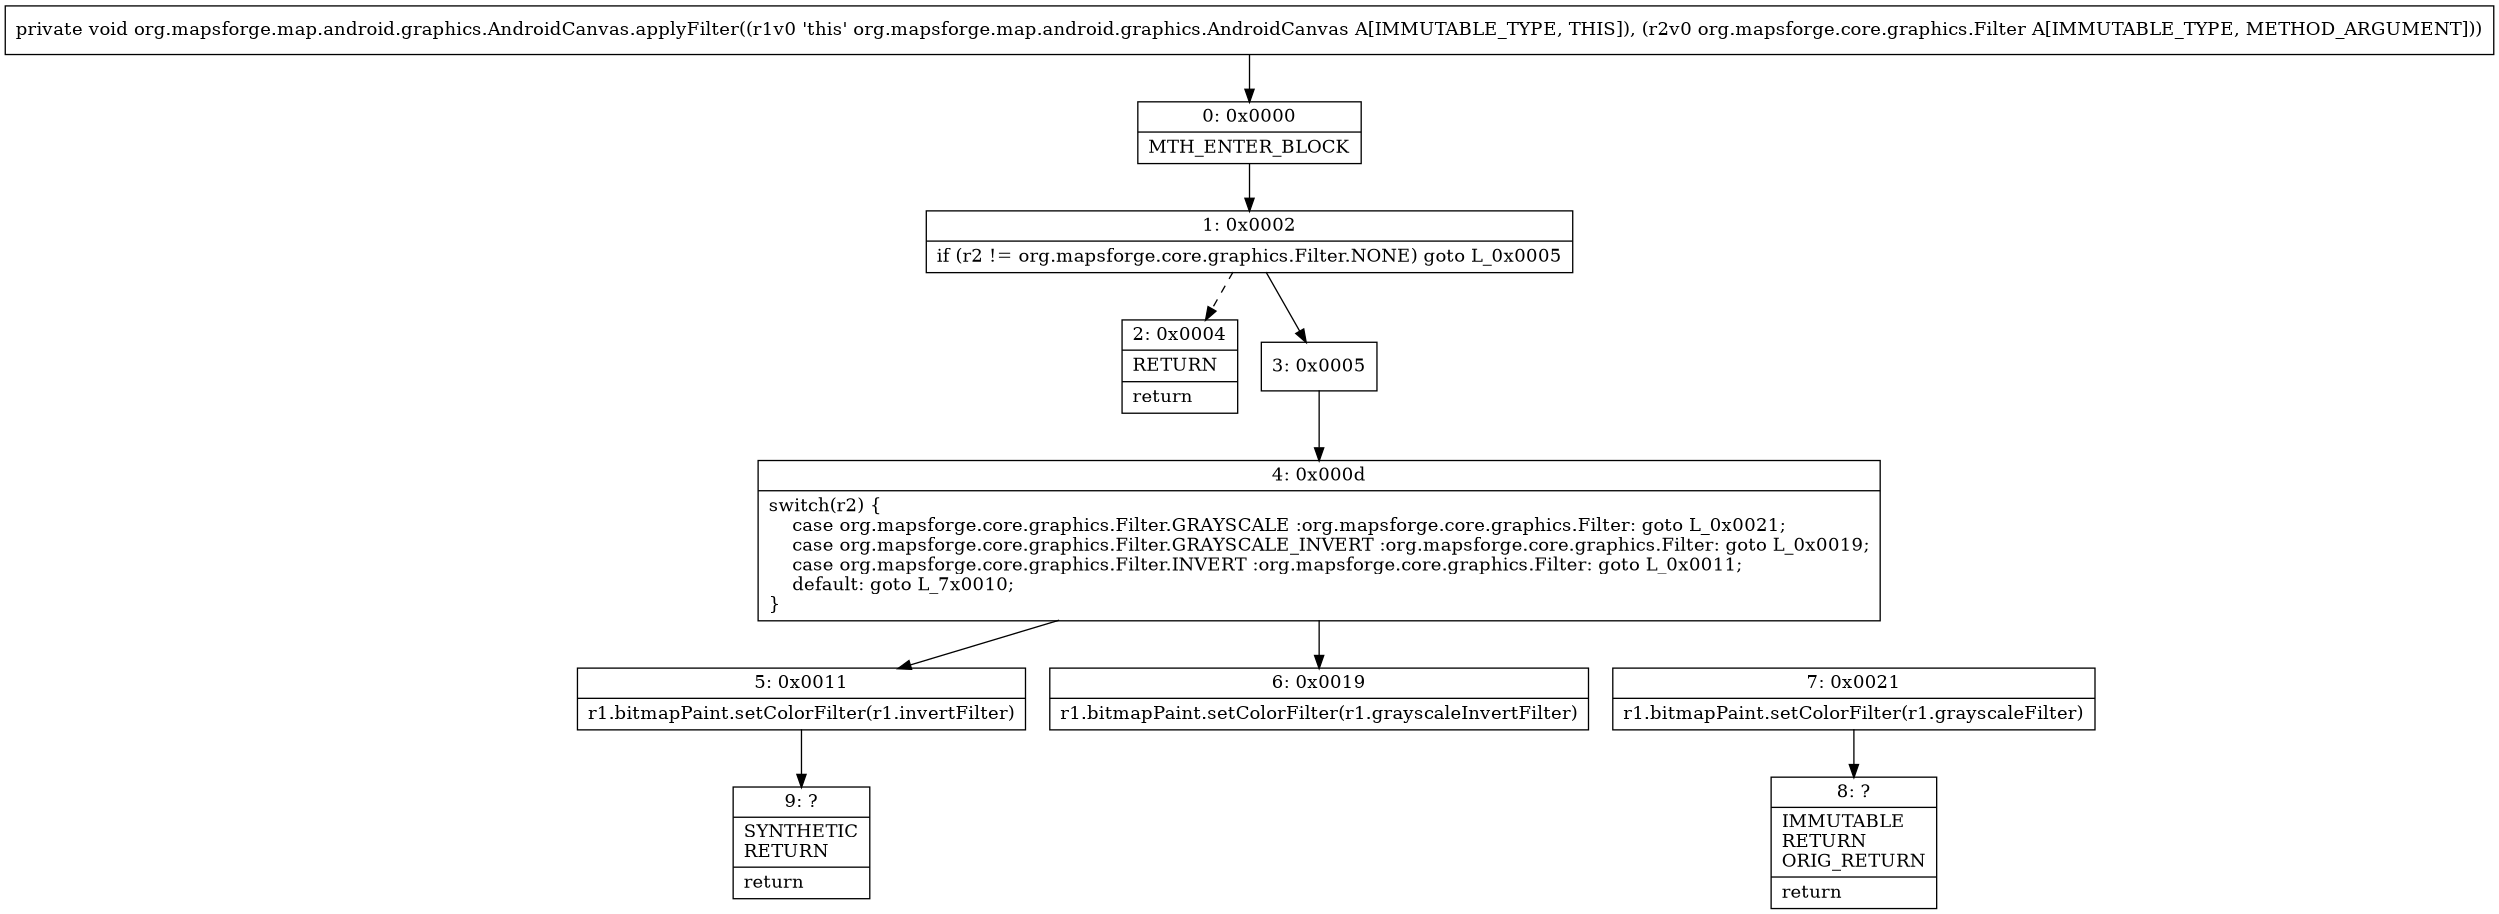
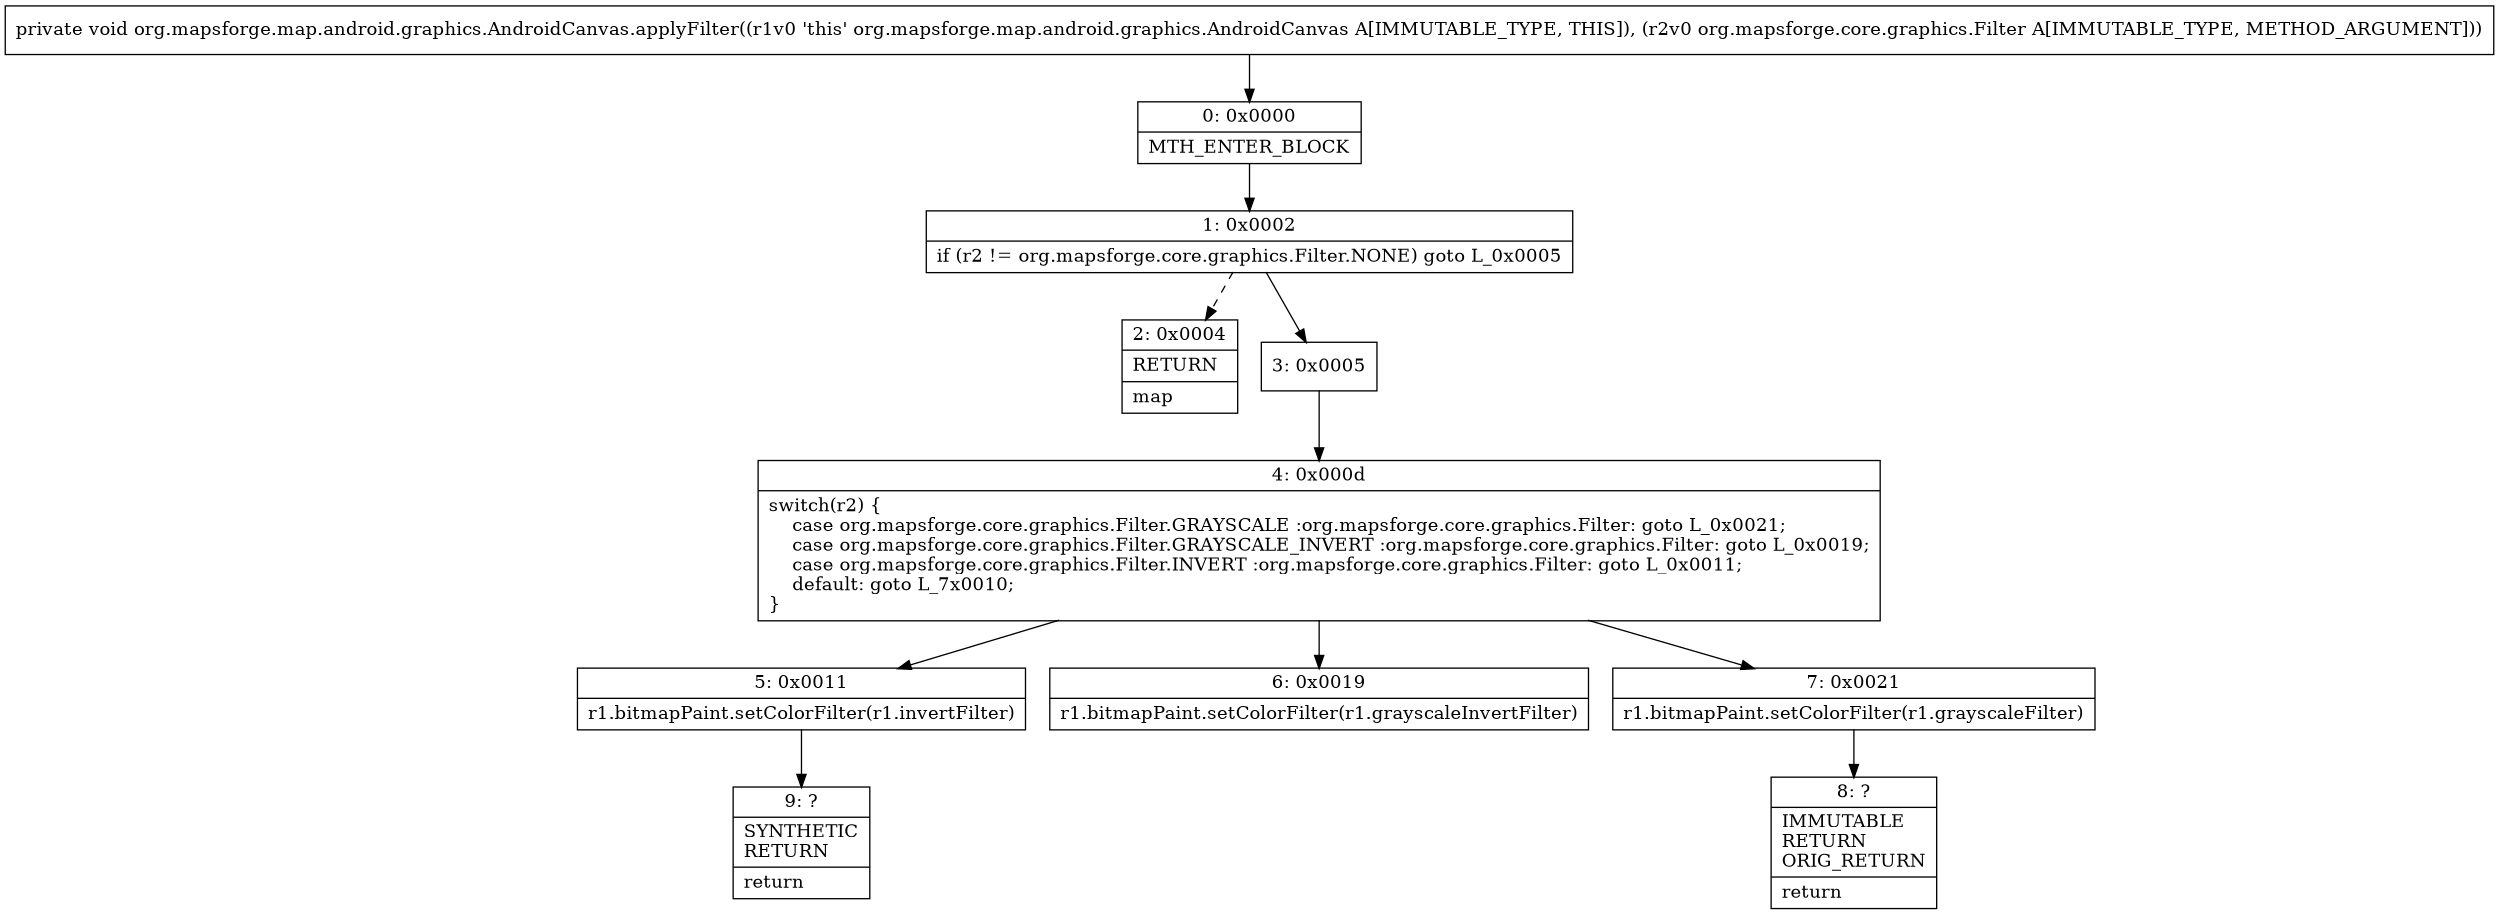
node "2: 0x0004": text "return" -> "map"
edge "4: 0x000d" -> "7: 0x0021": added
